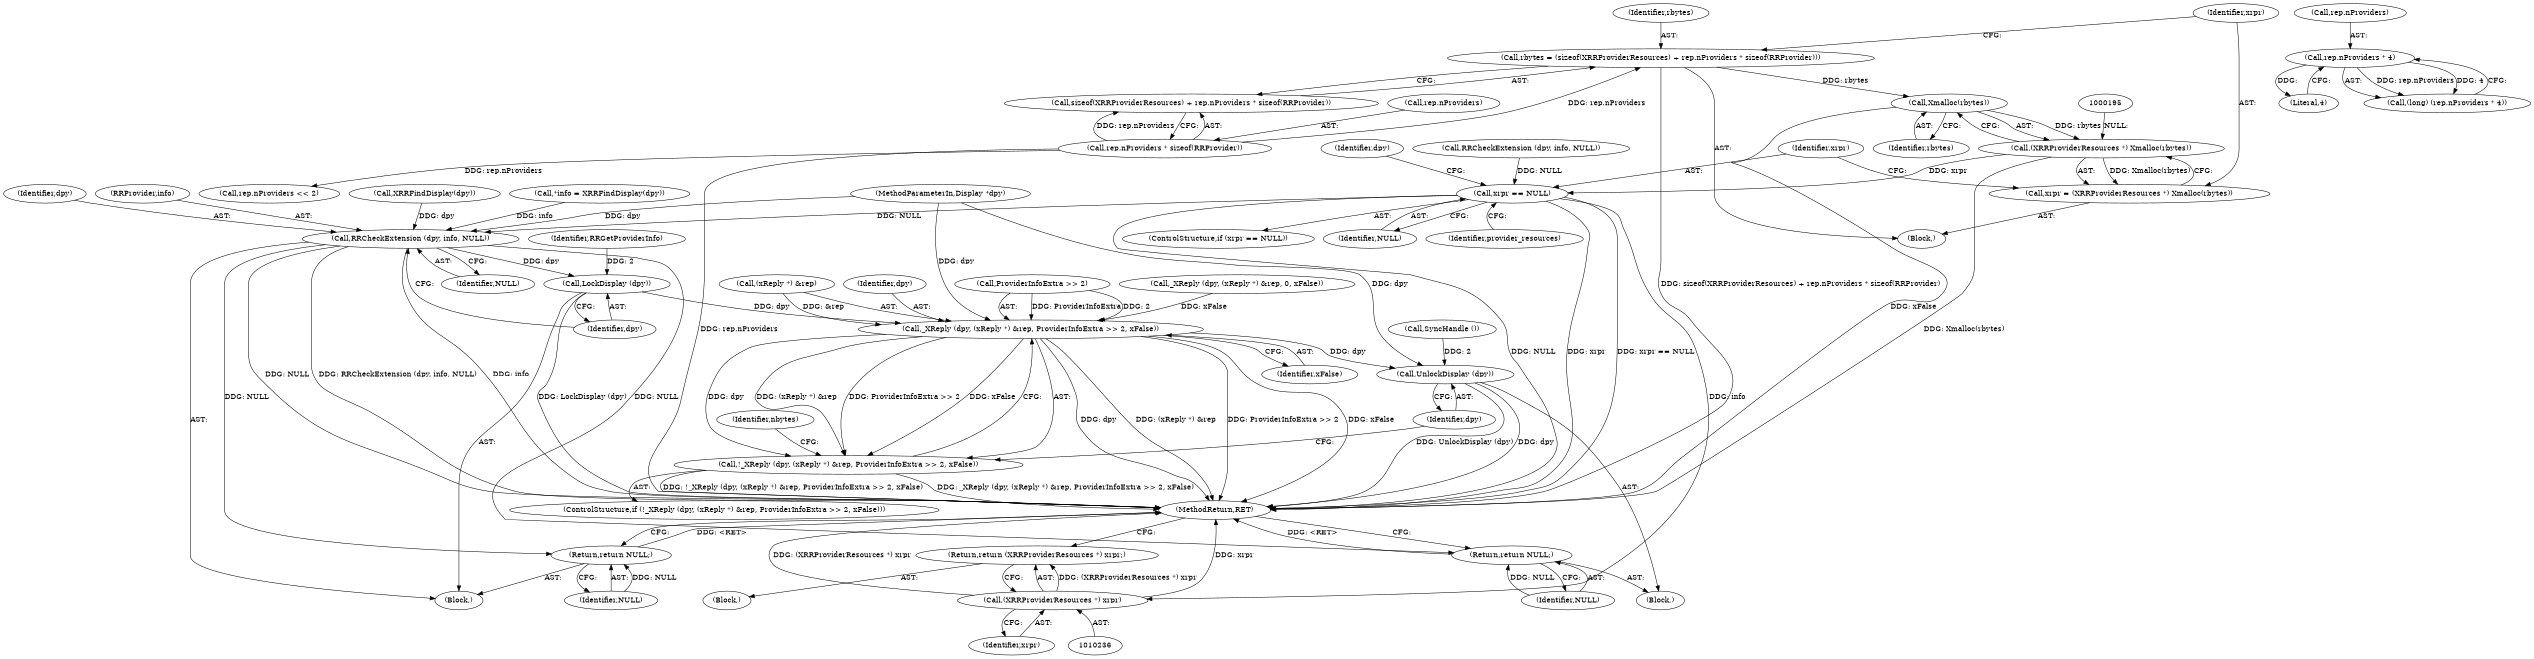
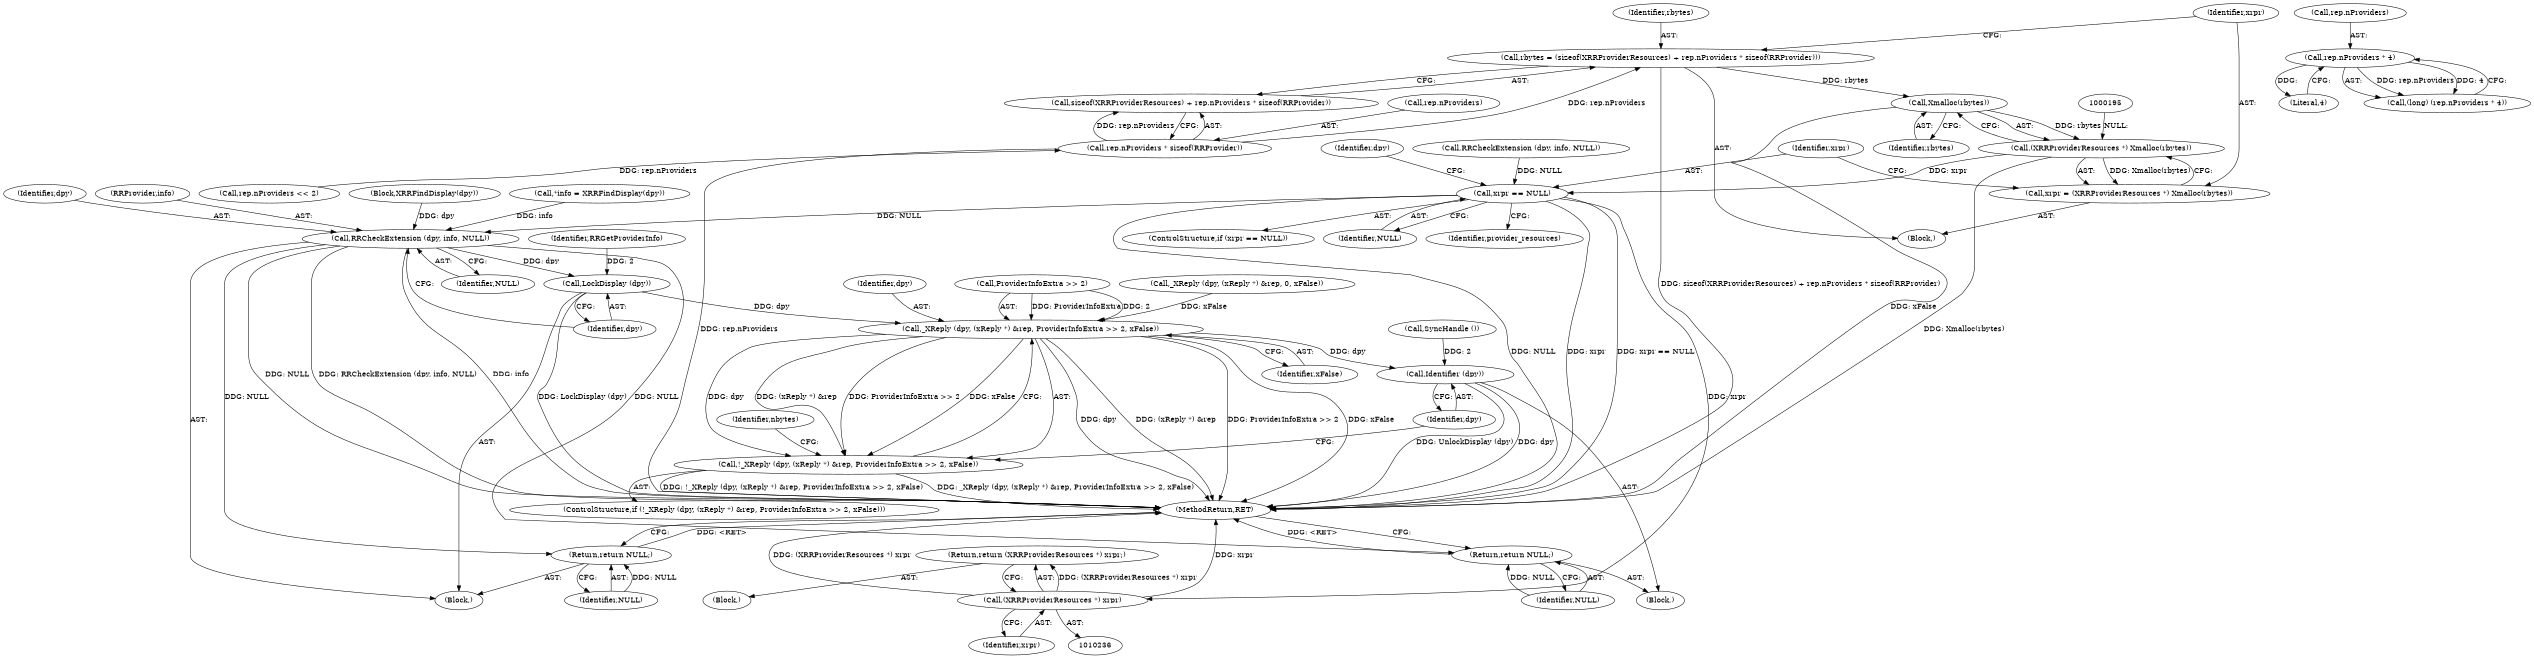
edge "(Call,rep.nProviders * sizeof(RRProvider))" -> "(Call,rep.nProviders << 2)": reversed
node "(Call,XRRFindDisplay(dpy))": label "(Call,XRRFindDisplay(dpy))" -> "(Block,XRRFindDisplay(dpy))"
node "(MethodParameterIn,Display *dpy)": removed
edge "(Identifier,provider_resources)" -> "(Call,xrpr == NULL)": reversed
node "(Call,(xReply *) &rep)": removed
node "(Call,UnlockDisplay (dpy))": label "(Call,UnlockDisplay (dpy))" -> "(Call,Identifier (dpy))"
edge "(Call,xrpr == NULL)" -> "(Call,(XRRProviderResources *) xrpr)": label "DDG: info" -> "DDG: xrpr"
edge "(MethodReturn,RET)" -> "(Return,return (XRRProviderResources *) xrpr;)": removed, label "CFG:"
edge "1010236" -> "(Call,(XRRProviderResources *) xrpr)": reversed
